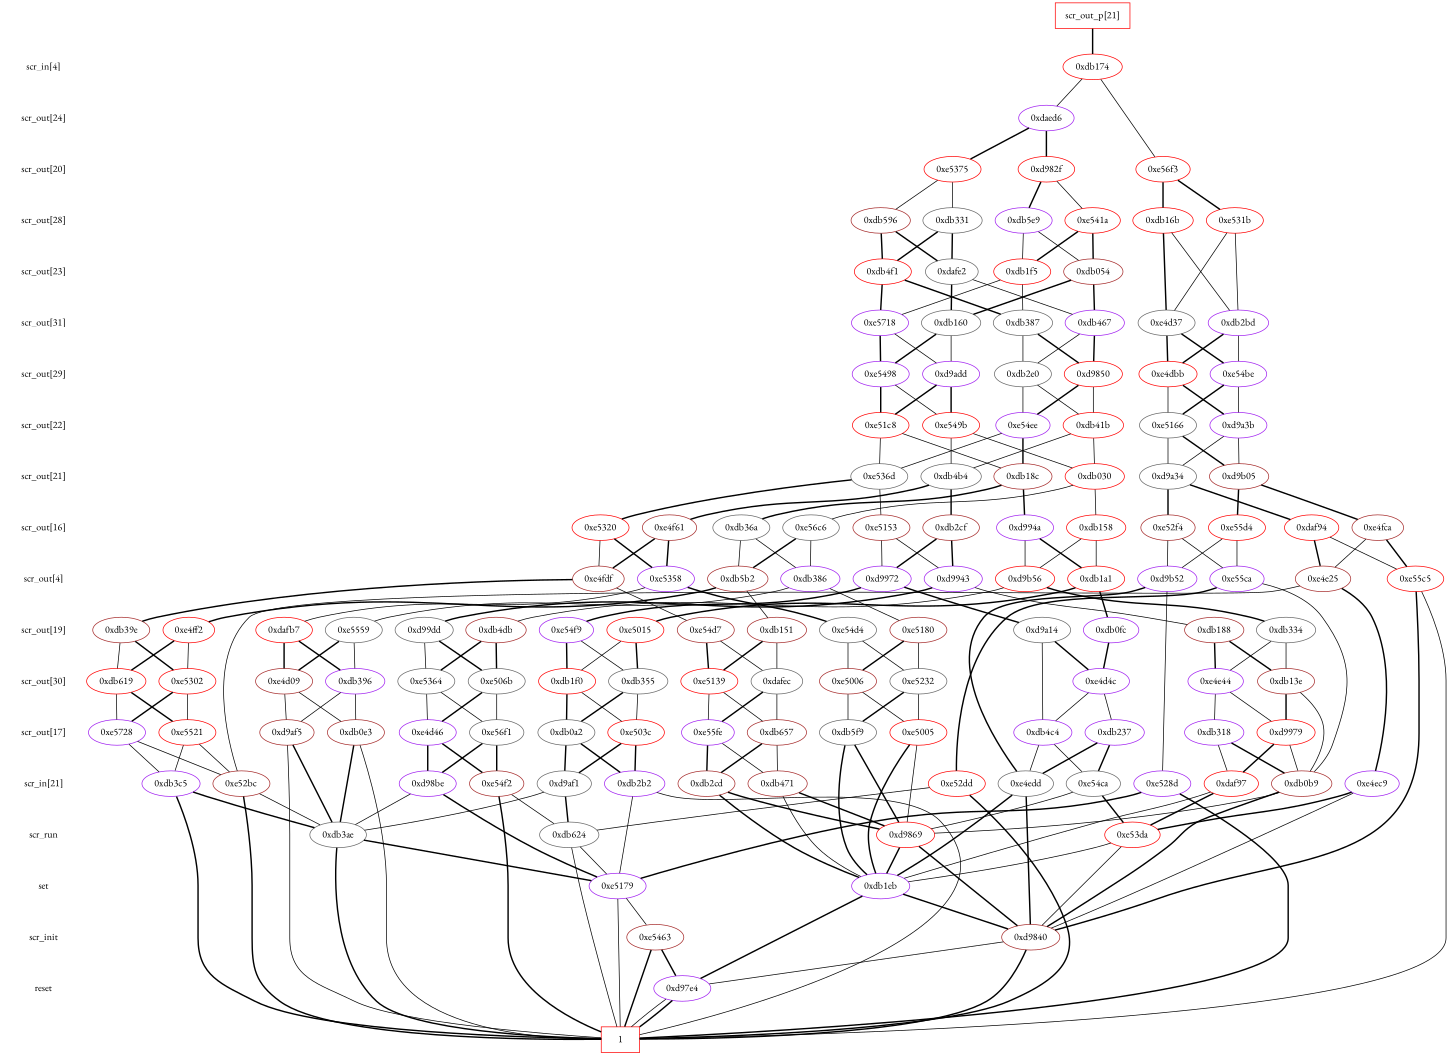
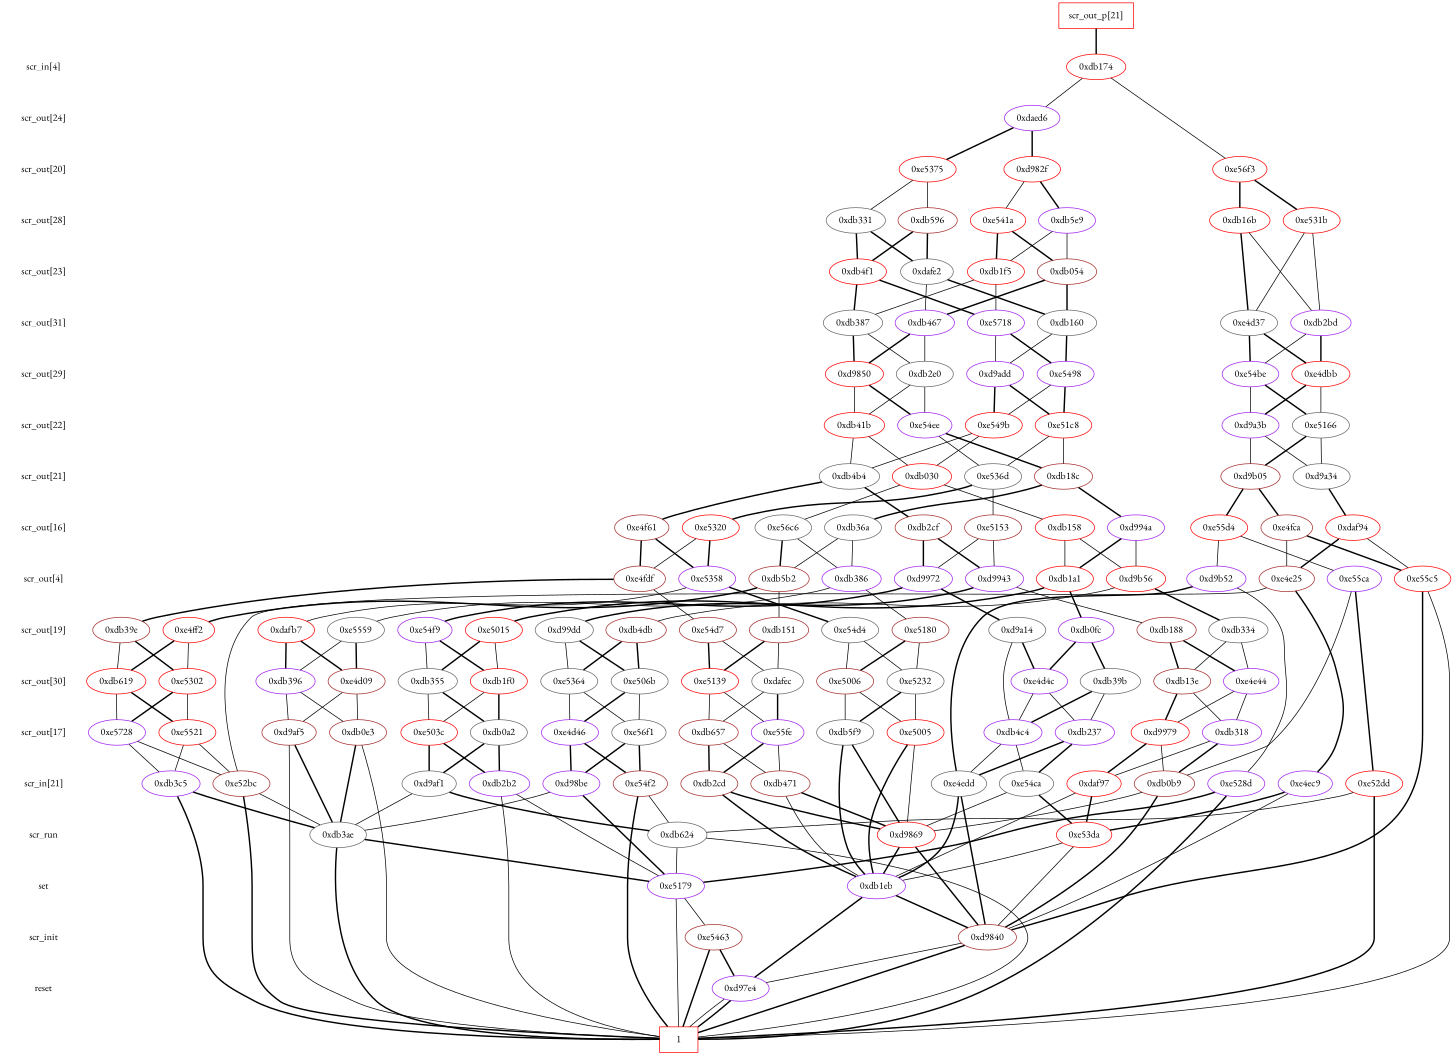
node "0xe52f4": removed
node "0xdb39b": added
edge "0xdb13e" -- "0xdb0b9": now "0xdb13e" -- "0xdb318"
